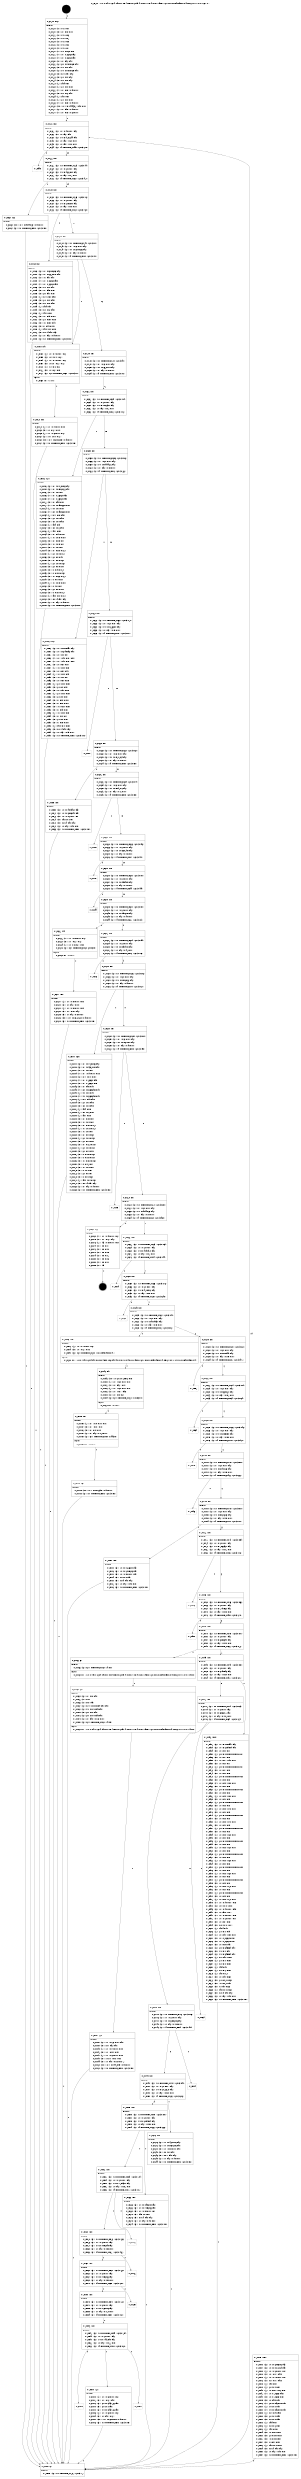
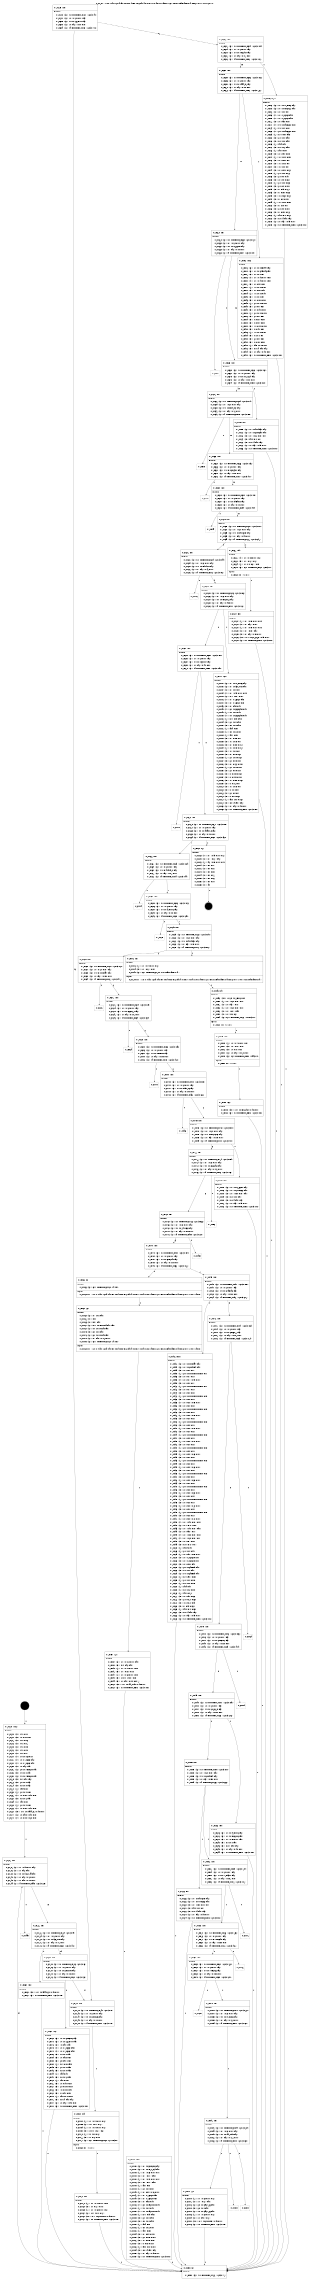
edge "0x4014dc [28]" -> "0x4014f8 [28]": reversed
